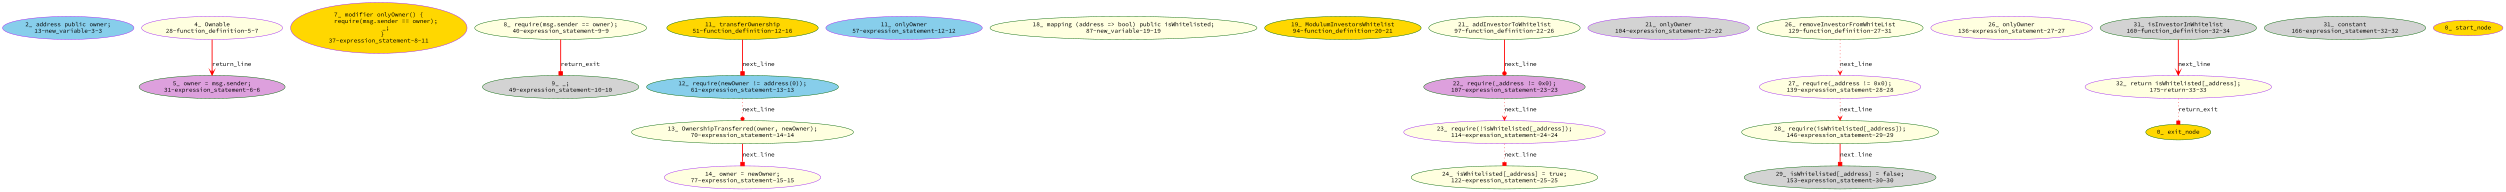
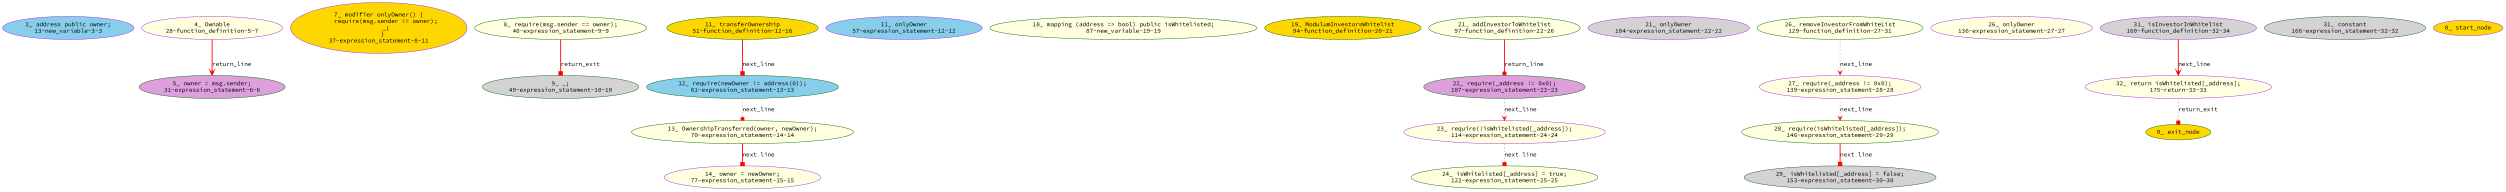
node "31_ isInvestorInWhitelist 160-function_definition-32-34": color darkgreen -> purple
edge "21_ addInvestorToWhitelist 97-function_definition-22-26" -> "22_ require(_address != 0x0); 107-expression_statement-23-23": label "next_line" -> "return_line"
